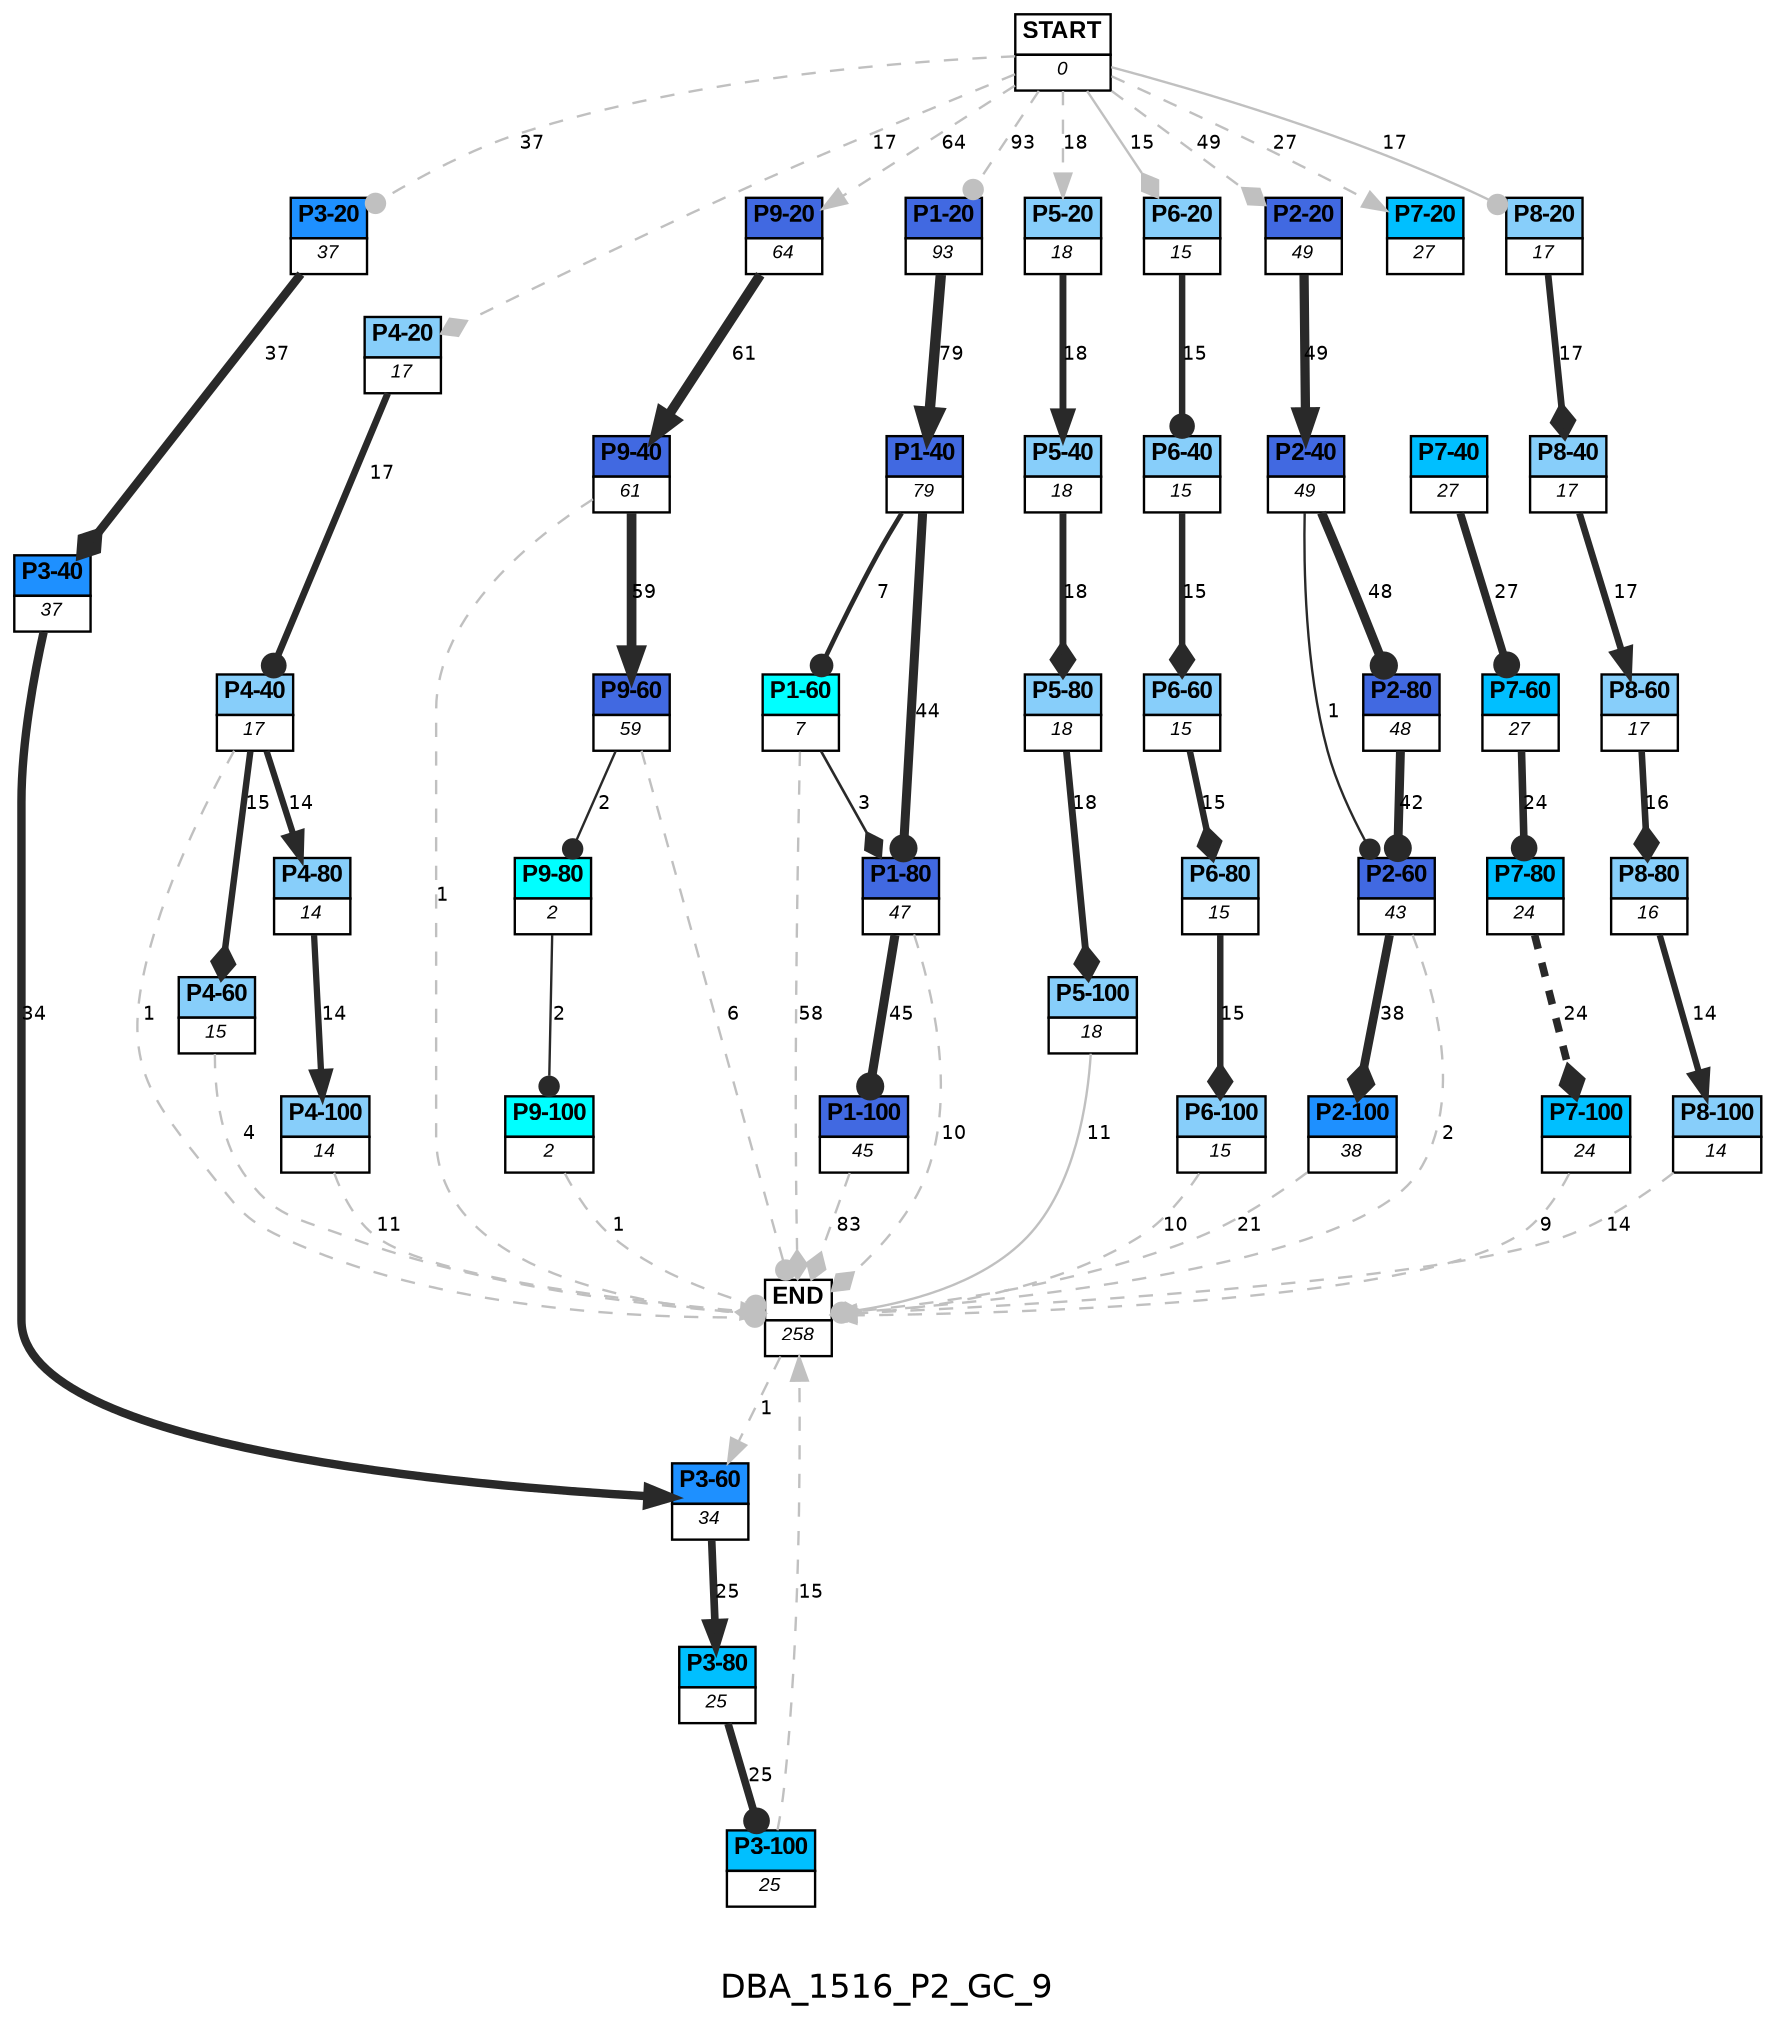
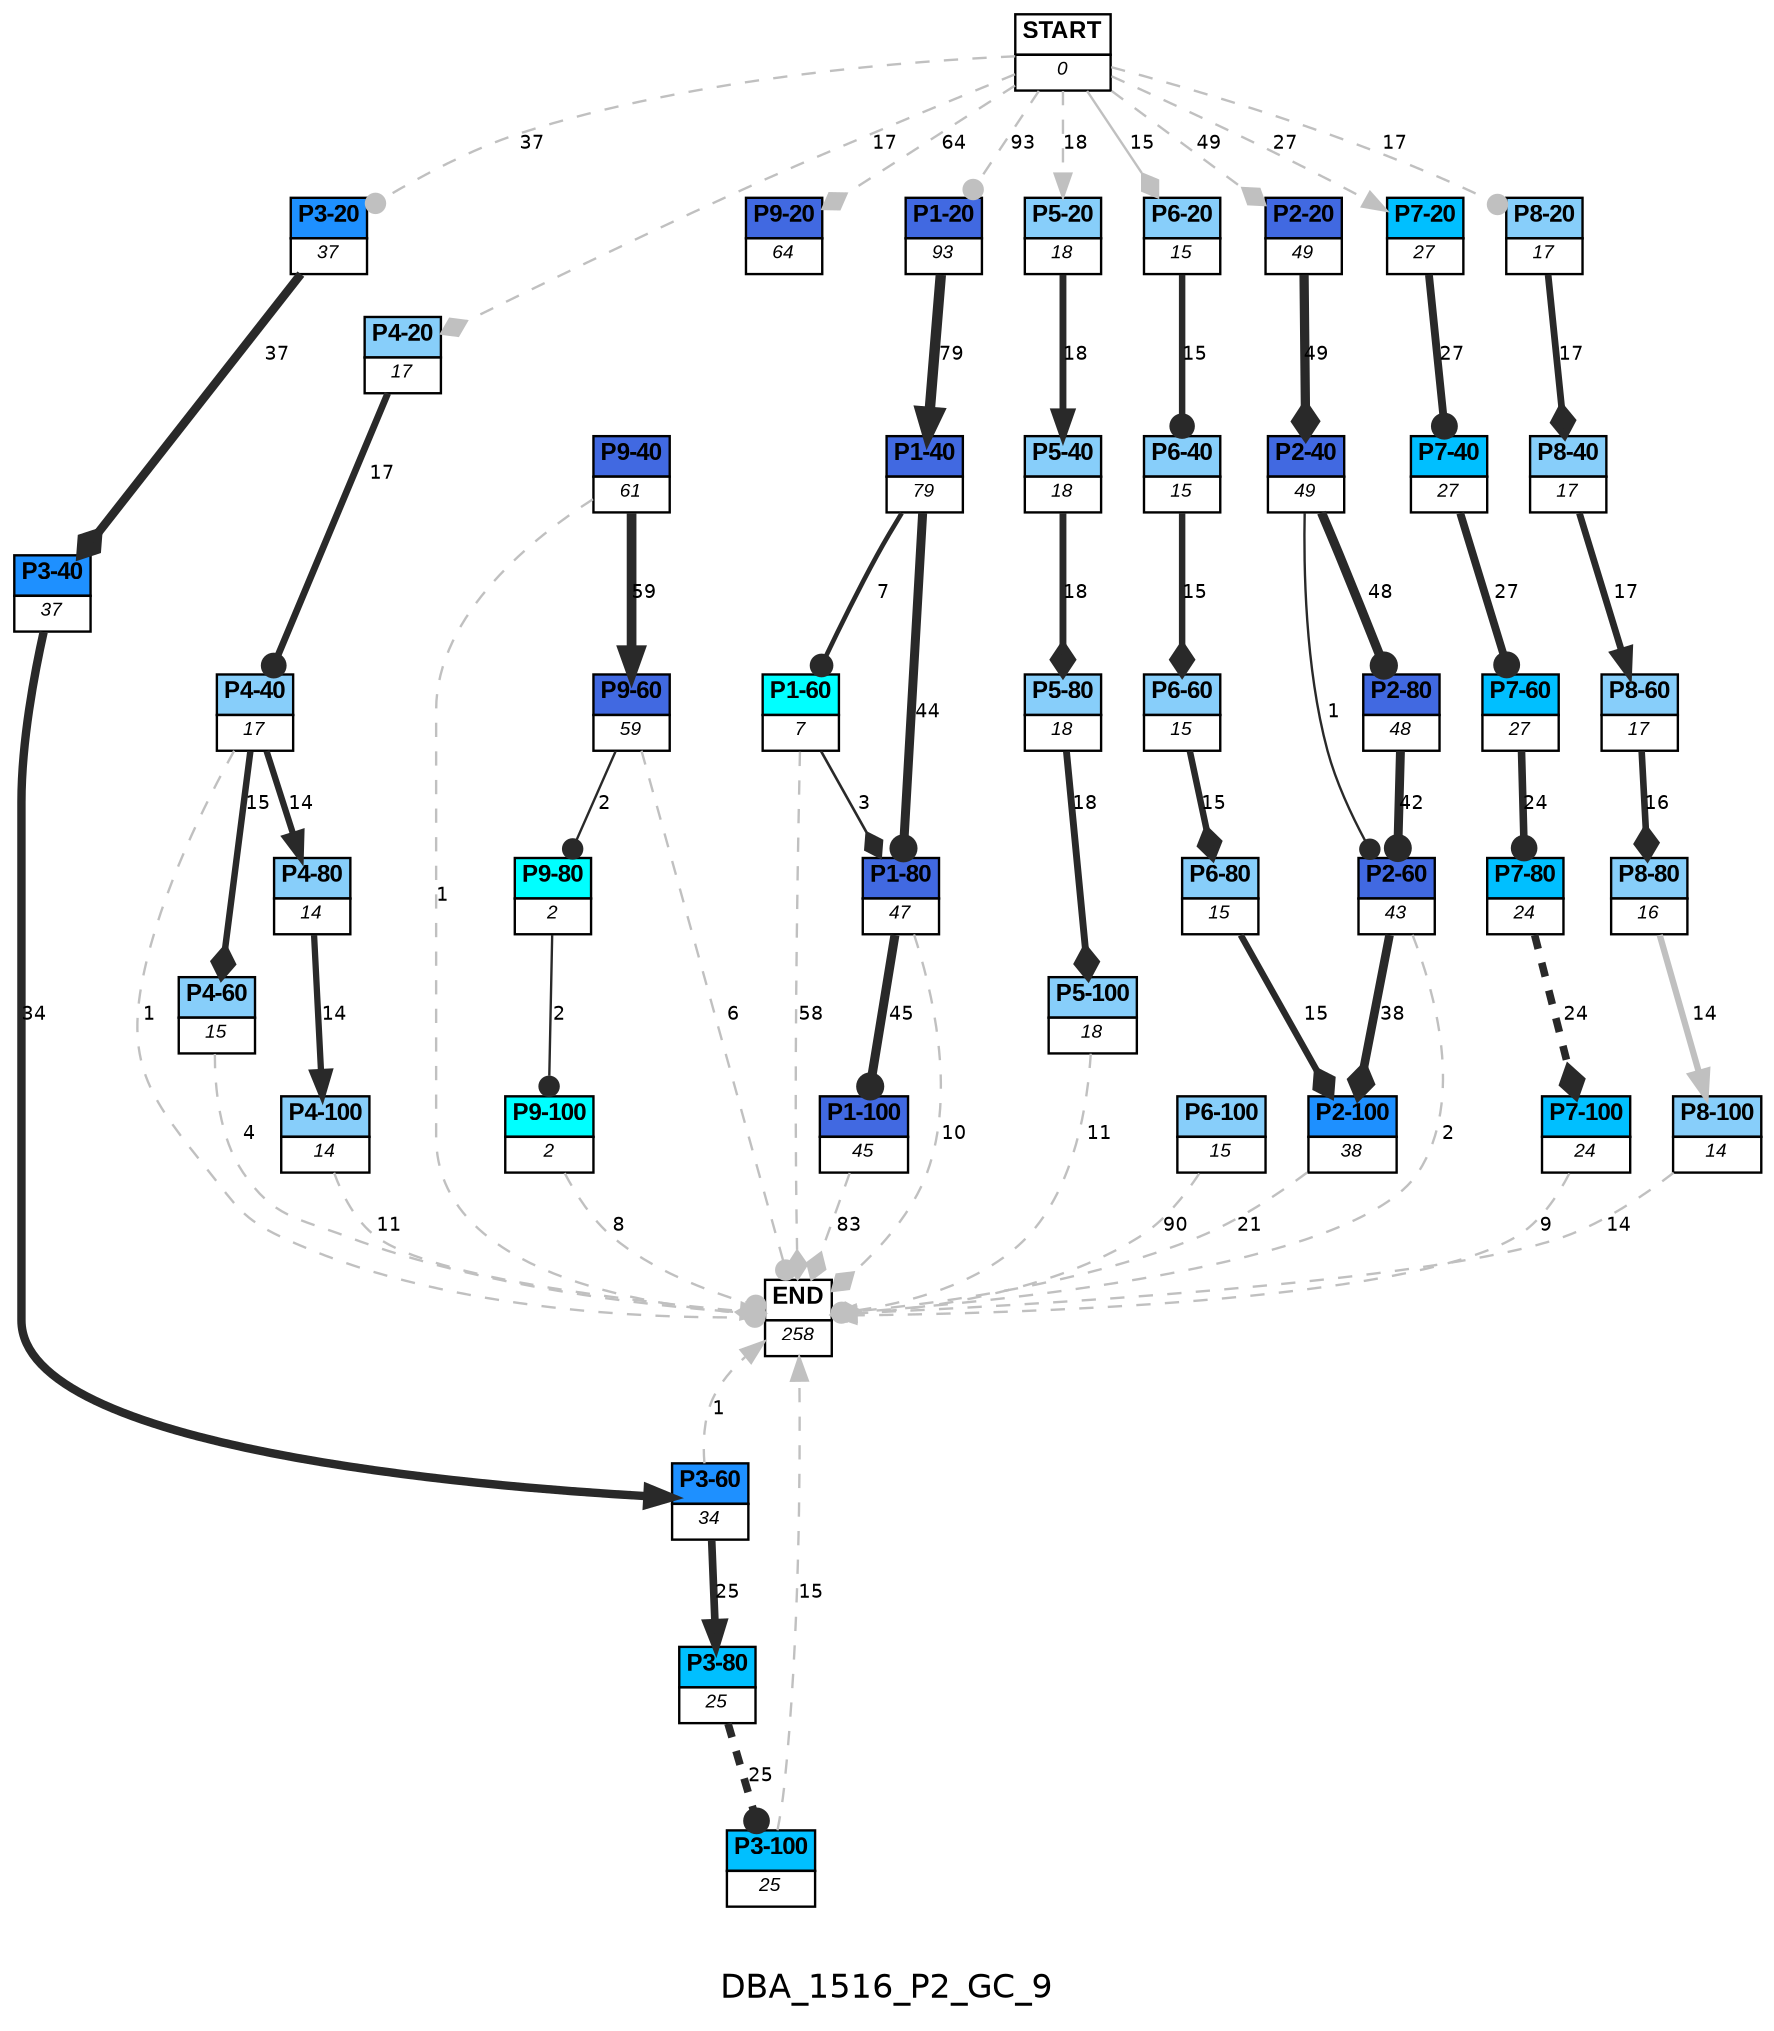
edge "START" -> "P8-20": style solid -> dashed
edge "START" -> "P9-20": arrowhead normal -> diamond
edge "P2-20" -> "P2-40": arrowhead normal -> diamond
edge "P9-20" -> "P9-40": removed, label "61"
edge "P7-20" -> "P7-40": added, label "27"
edge "P6-80" -> "P6-100": now "P6-80" -> "P2-100"
edge "P8-80" -> "P8-100": color grey16 -> grey
edge "P9-100" -> "END": label "1" -> "8"
edge "P6-100" -> "END": label "10" -> "90"
edge "P5-100" -> "END": style solid -> dashed
edge "END" -> "P3-60": reversed
edge "P3-80" -> "P3-100": style solid -> dashed
